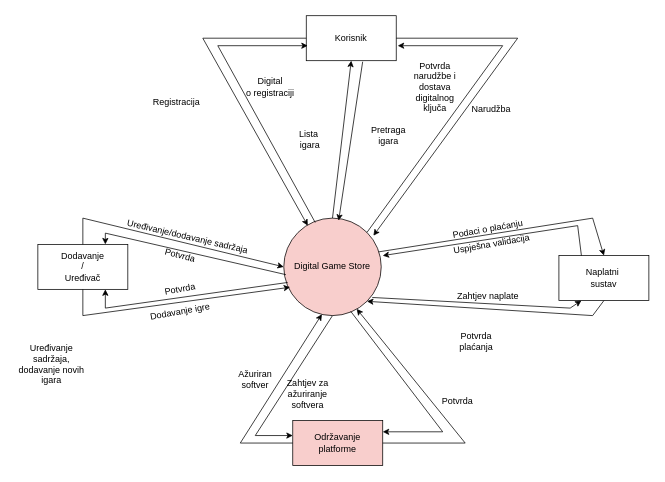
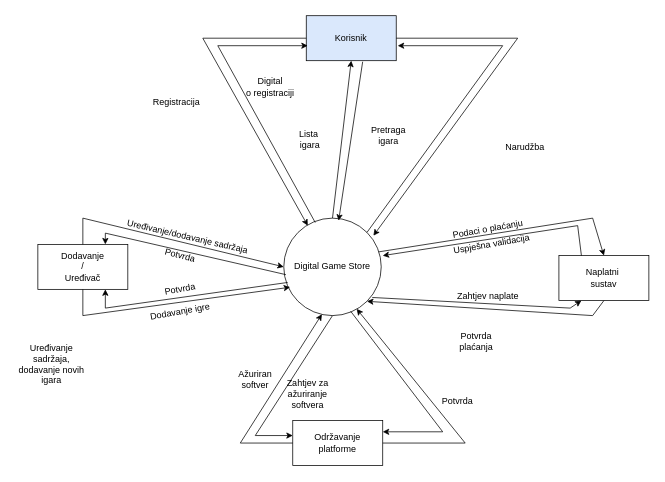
node "Korisnik": fillcolor #ffffff -> #dae8fc
node "Potvrda narudžbe i dostava digitalnog ključa": removed
node "Narudžba": moved (492, 109) -> (525, 147)
node "Digital Game Store": fillcolor #f8cecc -> #ffffff
node "Održavanje platforme": fillcolor #f8cecc -> #ffffff
